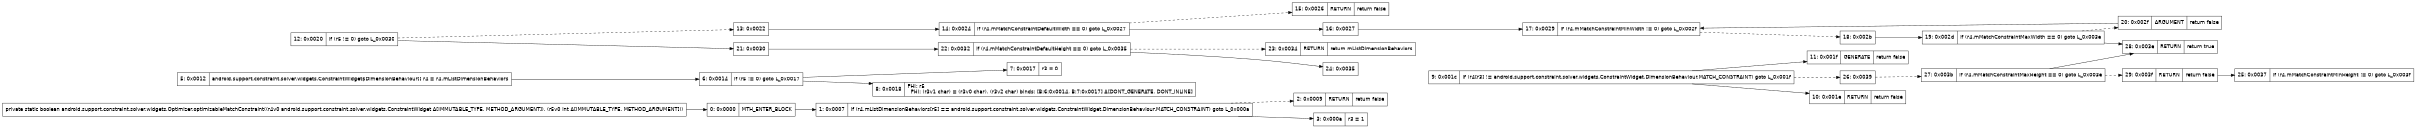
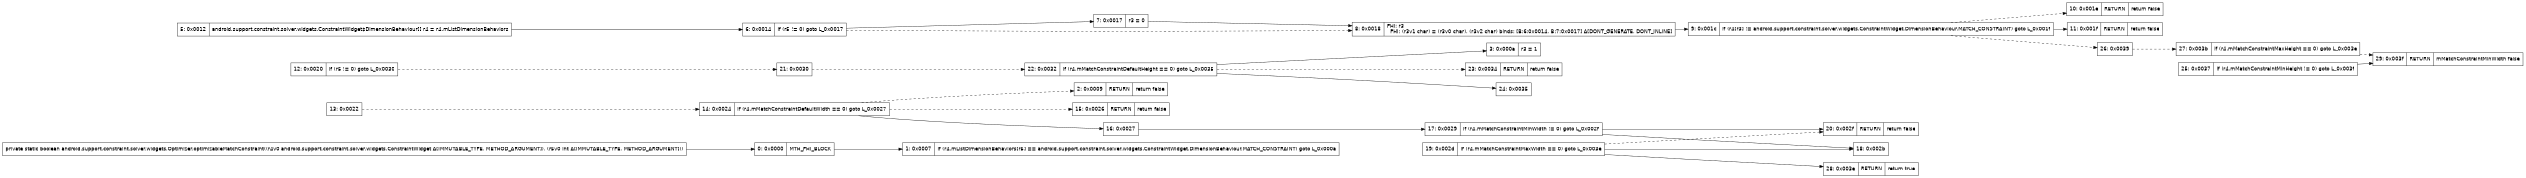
node "20: 0x002f": text "ARGUMENT" -> "RETURN"
edge "7: 0x0017" -> "8: 0x0018": added
edge "20: 0x002f" -> "17: 0x0029": reversed
edge "13: 0x0022" -> "14: 0x0024": style solid -> dashed
edge "8: 0x0018" -> "9: 0x001c": added
edge "12: 0x0020" -> "13: 0x0022": removed
edge "17: 0x0029" -> "18: 0x002b": style dashed -> solid
edge "18: 0x002b" -> "19: 0x002d": reversed
edge "12: 0x0020" -> "21: 0x0030": style solid -> dashed
edge "21: 0x0030" -> "22: 0x0032": style solid -> dashed
node "23: 0x0034": text "return mListDimensionBehaviors" -> "return false"
node "11: 0x001f": text "GENERATE" -> "RETURN"
edge "27: 0x003b" -> "28: 0x003e": removed
node "29: 0x003f": text "return false" -> "mMatchConstraintMinWidth false"
edge "29: 0x003f" -> "25: 0x0037": reversed
edge "6: 0x0014" -> "8: 0x0018": style solid -> dashed
node "8: 0x0018": text "PHI: r5" -> "PHI: r3"
edge "9: 0x001c" -> "10: 0x001e": style solid -> dashed
edge "1: 0x0007" -> "2: 0x0009": now "14: 0x0024" -> "2: 0x0009"
node "0: 0x0000": text "MTH_ENTER_BLOCK" -> "MTH_PHI_BLOCK"
edge "1: 0x0007" -> "3: 0x000a": now "22: 0x0032" -> "3: 0x000a"
